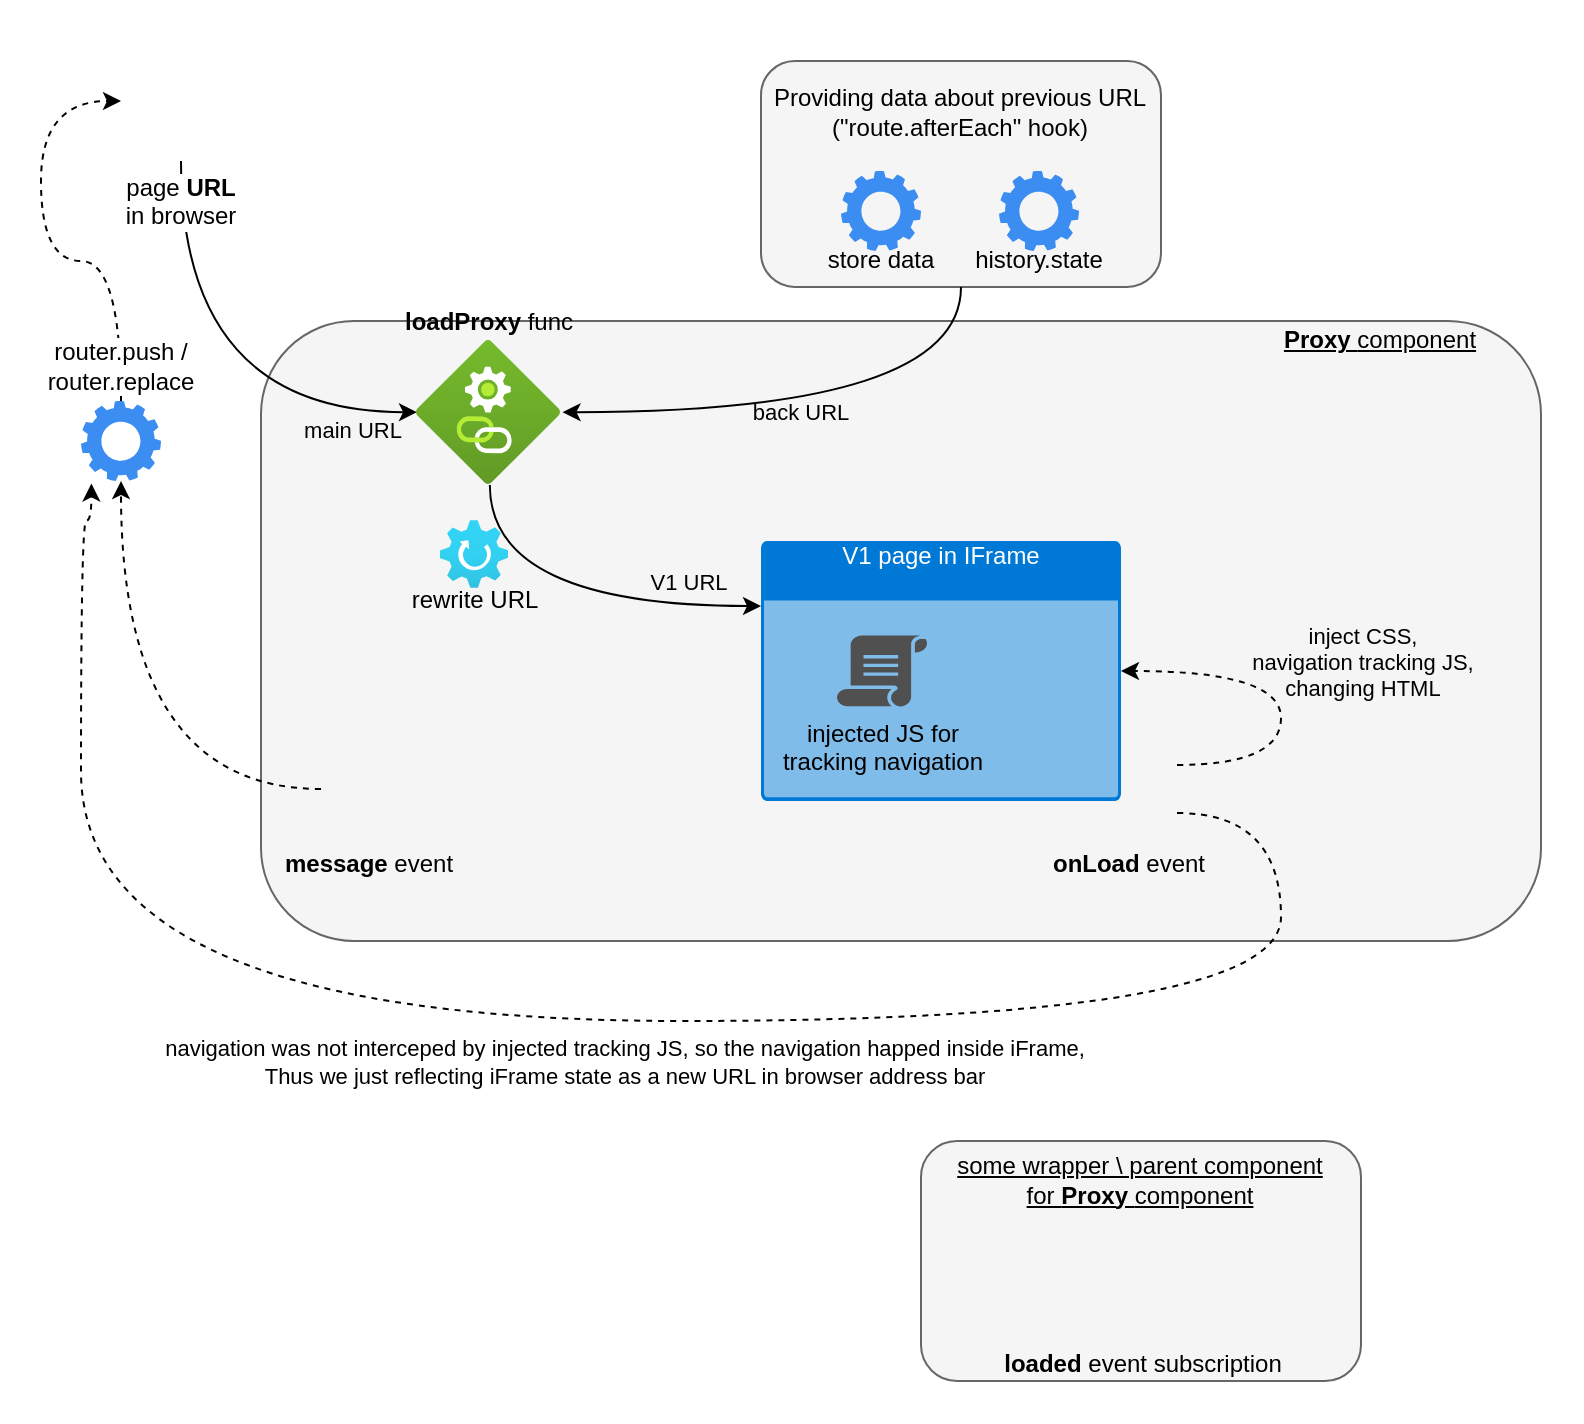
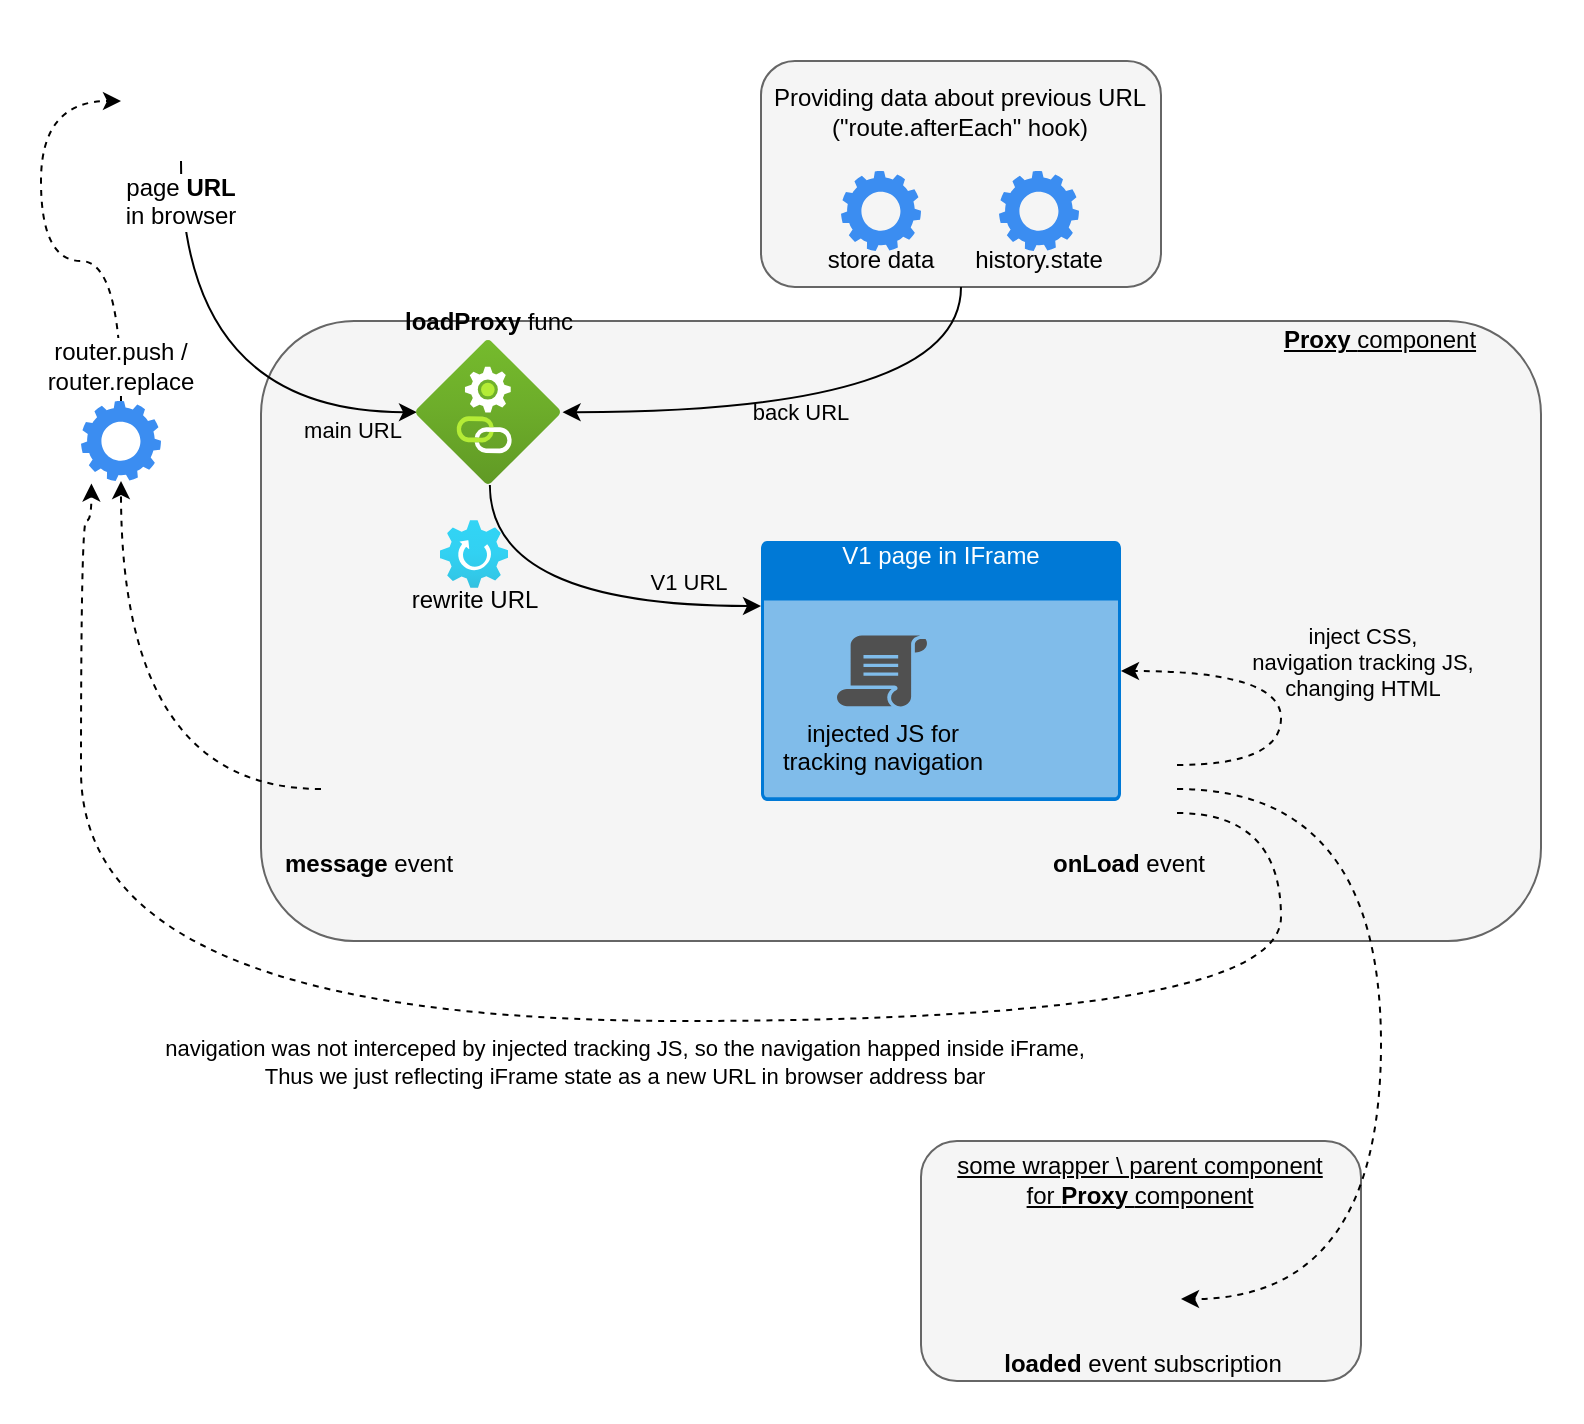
edge "onLoad event" -> "loaded event subscription": added
